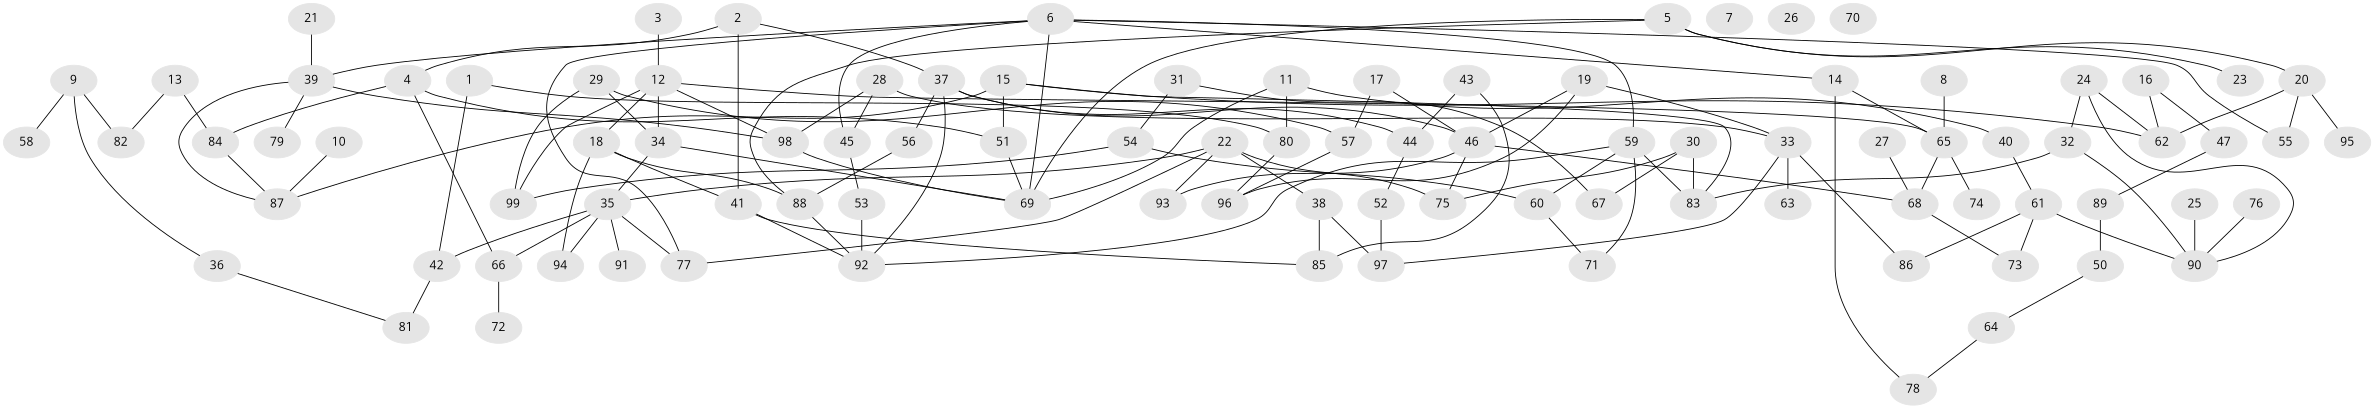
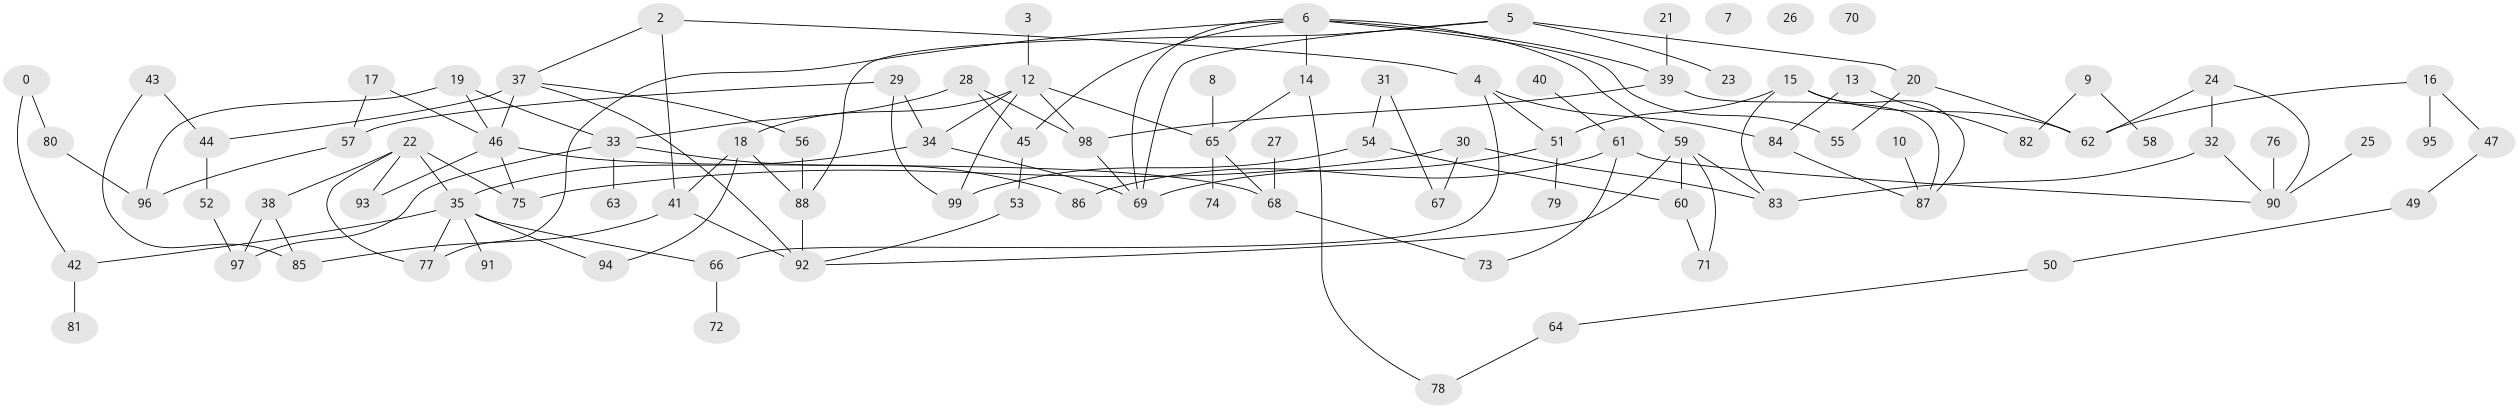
node "1": label "1" -> "0"
node "11": removed
edge "20" -- "95": now "16" -- "95"
edge "39" -- "79": now "51" -- "79"
node "89": label "89" -> "49"
node "36": removed
